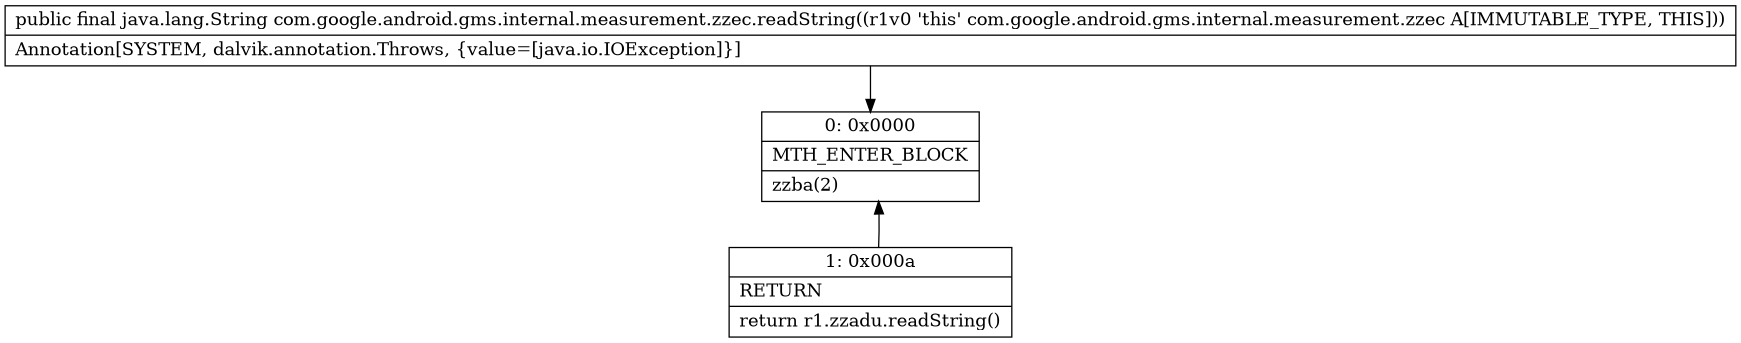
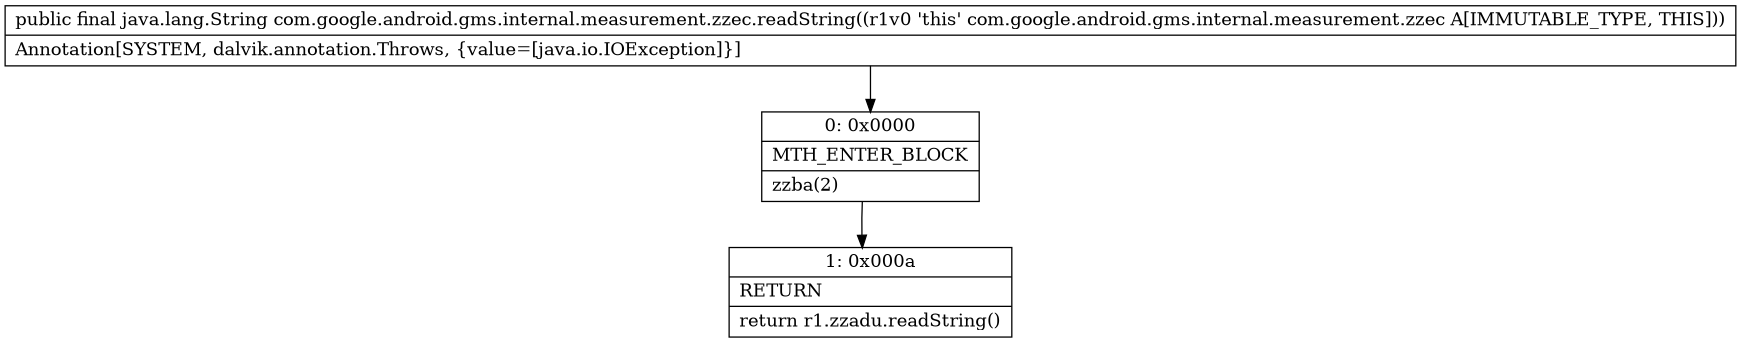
edge "1: 0x000a" -> "0: 0x0000": reversed
